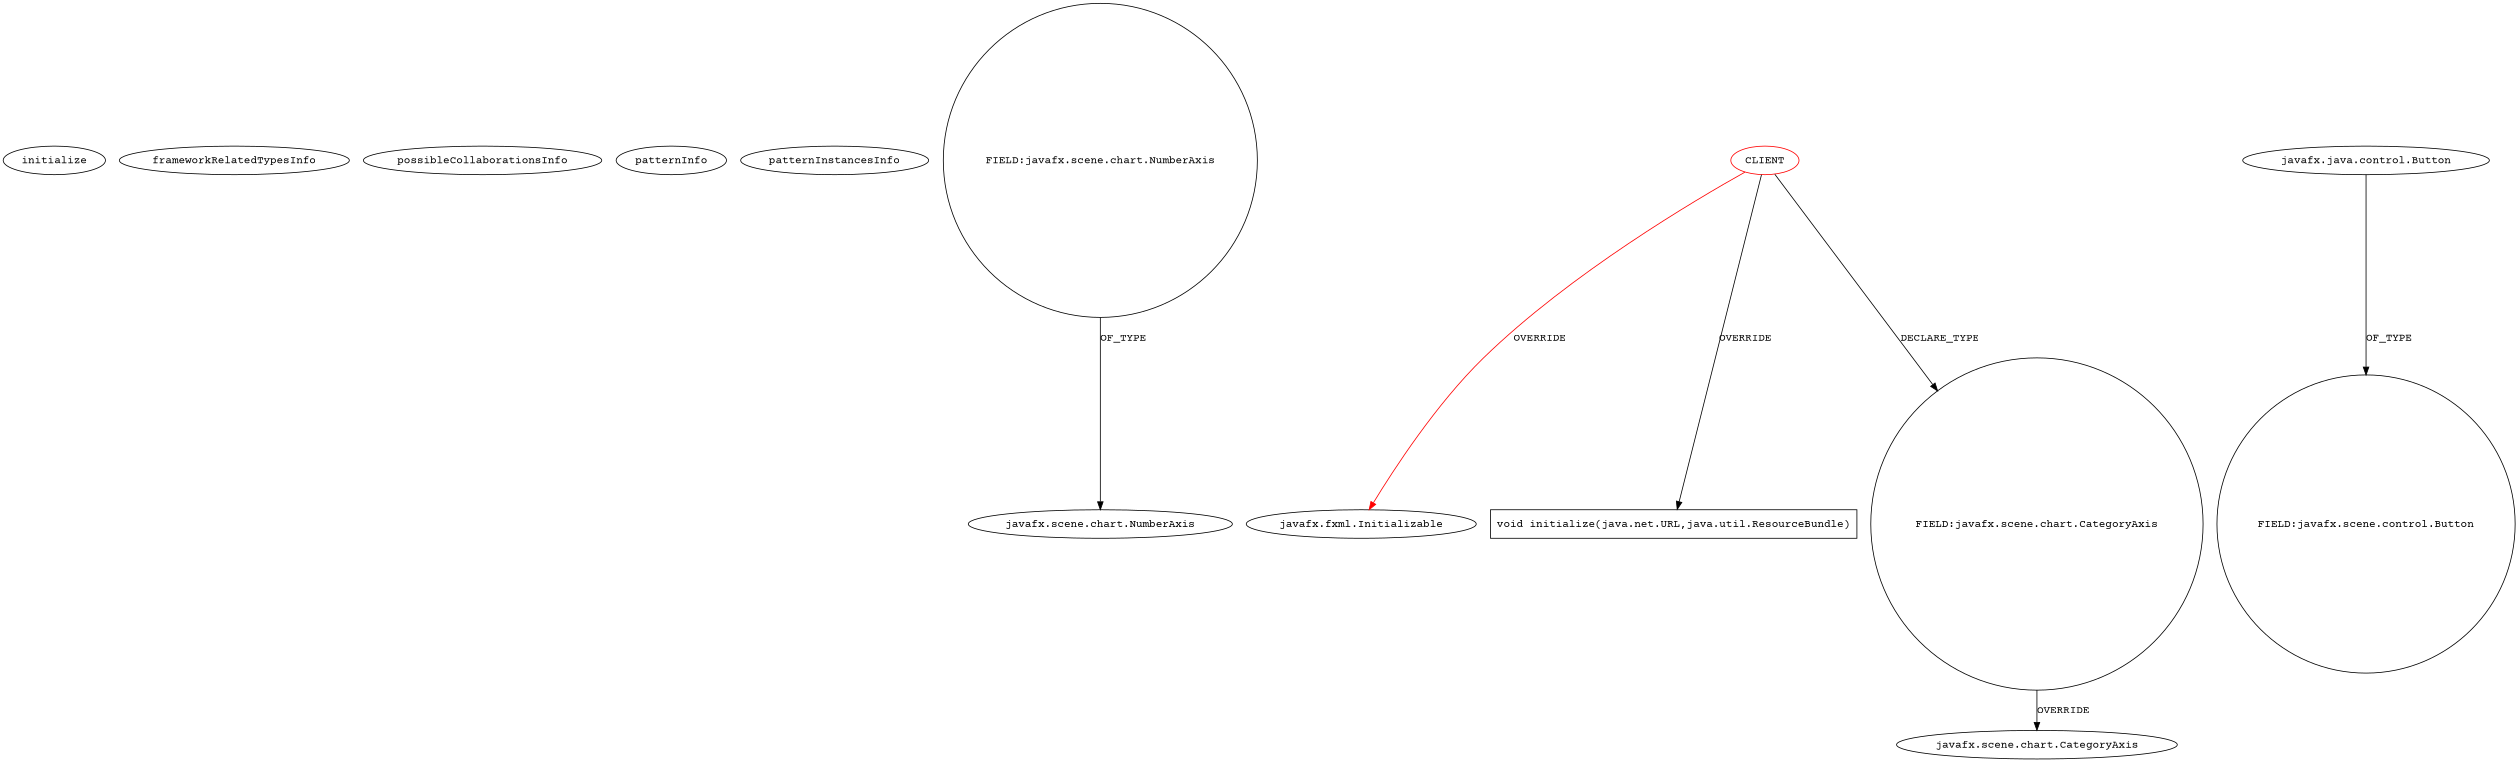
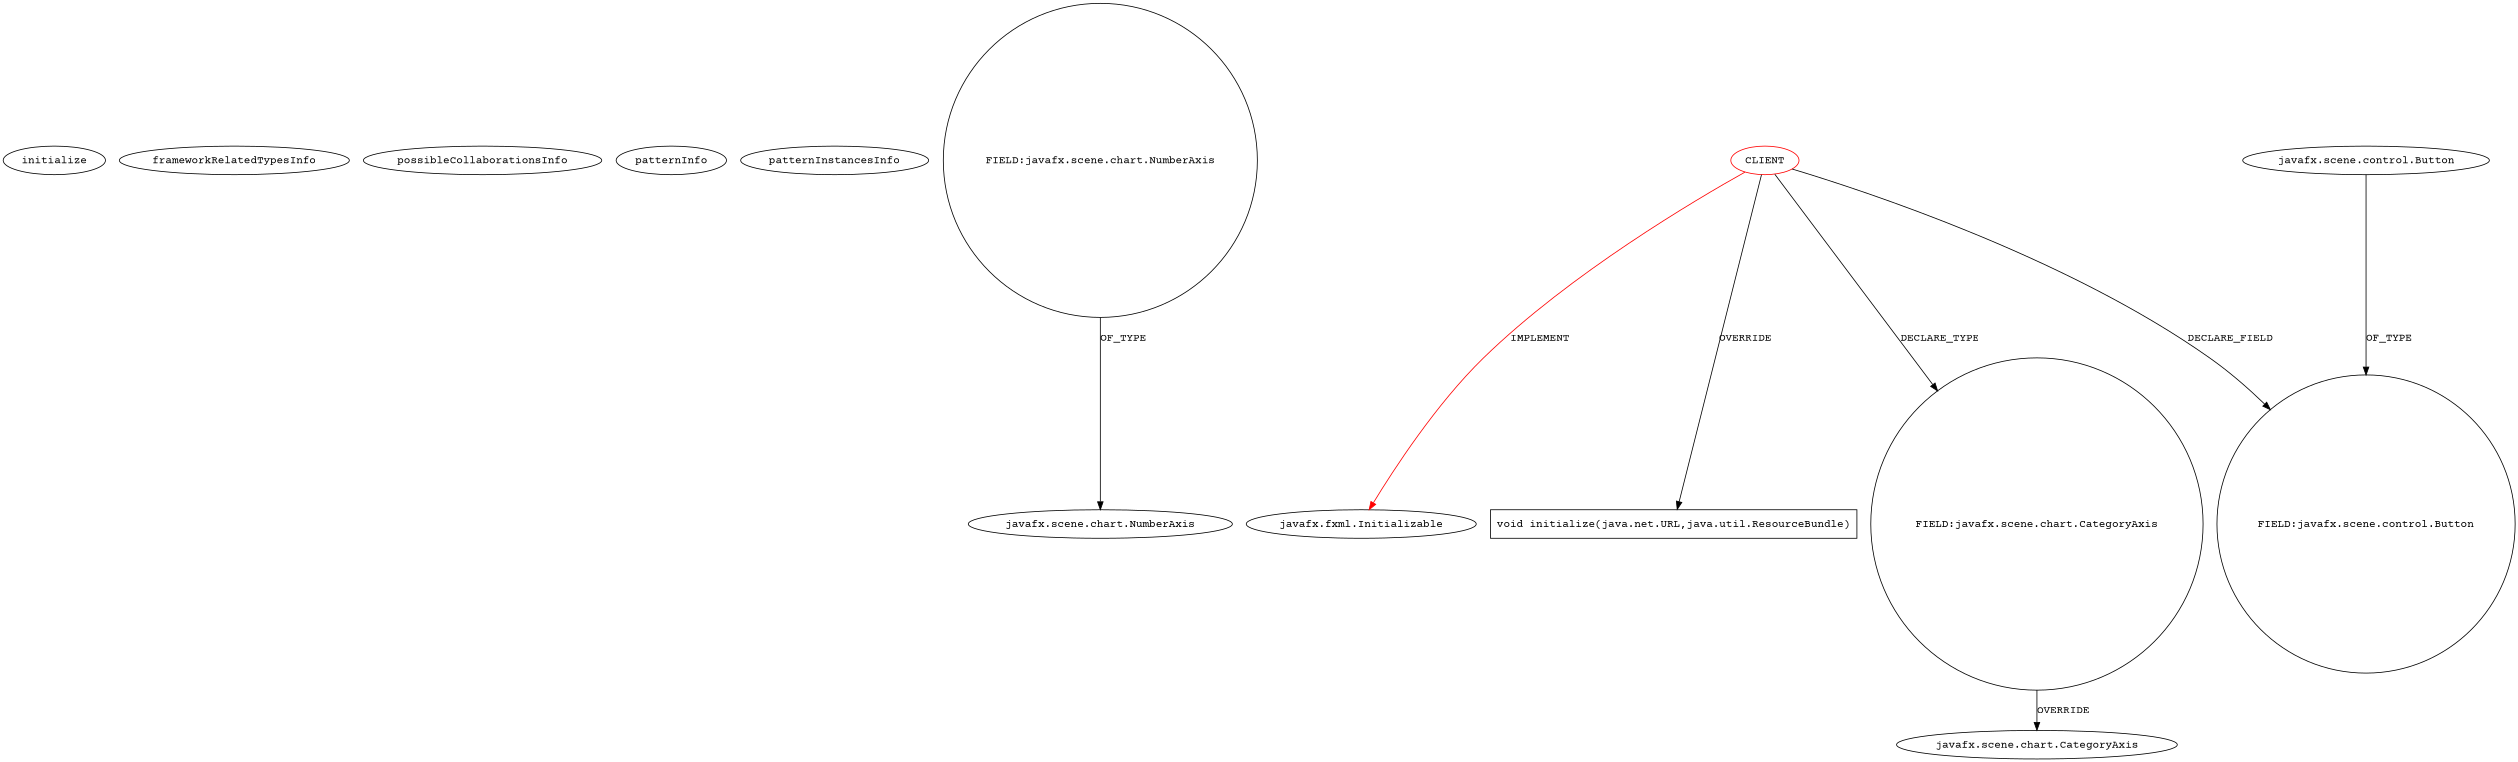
node "javafx.java.control.Button": label "javafx.java.control.Button" -> "javafx.scene.control.Button"
edge "CLIENT" -> "FIELD:javafx.scene.control.Button": added, label "DECLARE_FIELD"
edge "CLIENT" -> "javafx.fxml.Initializable": label "OVERRIDE" -> "IMPLEMENT"
